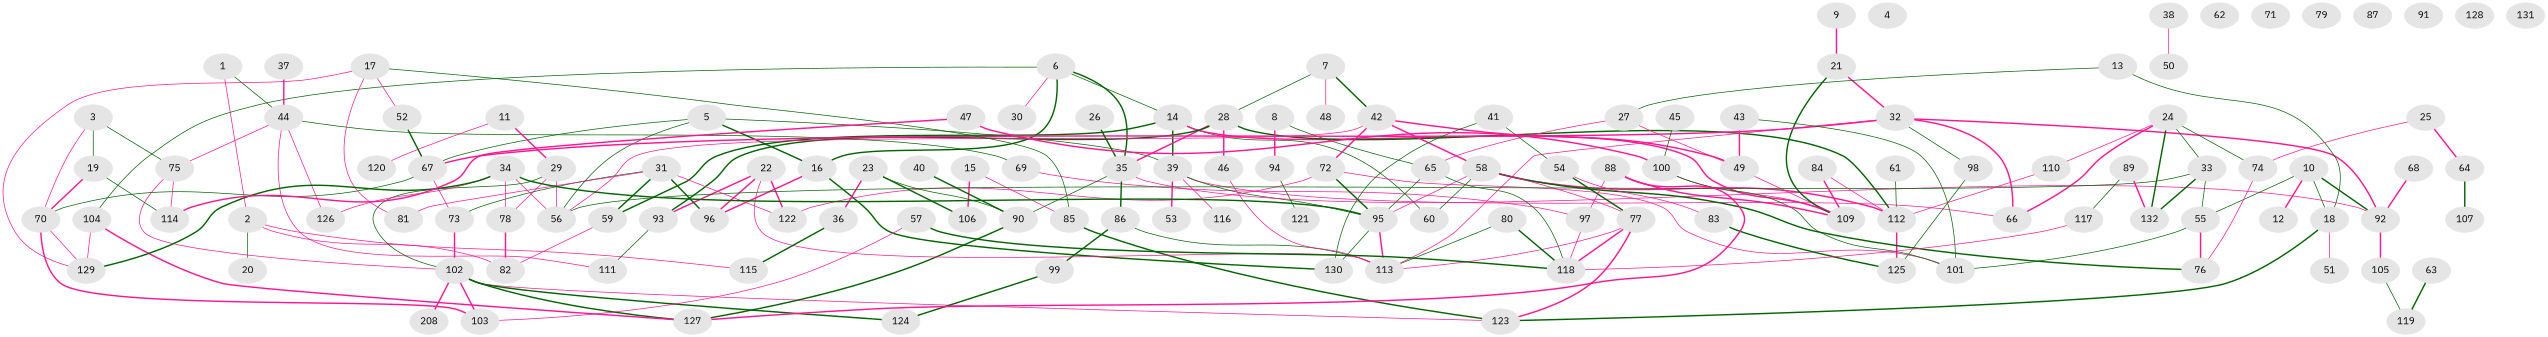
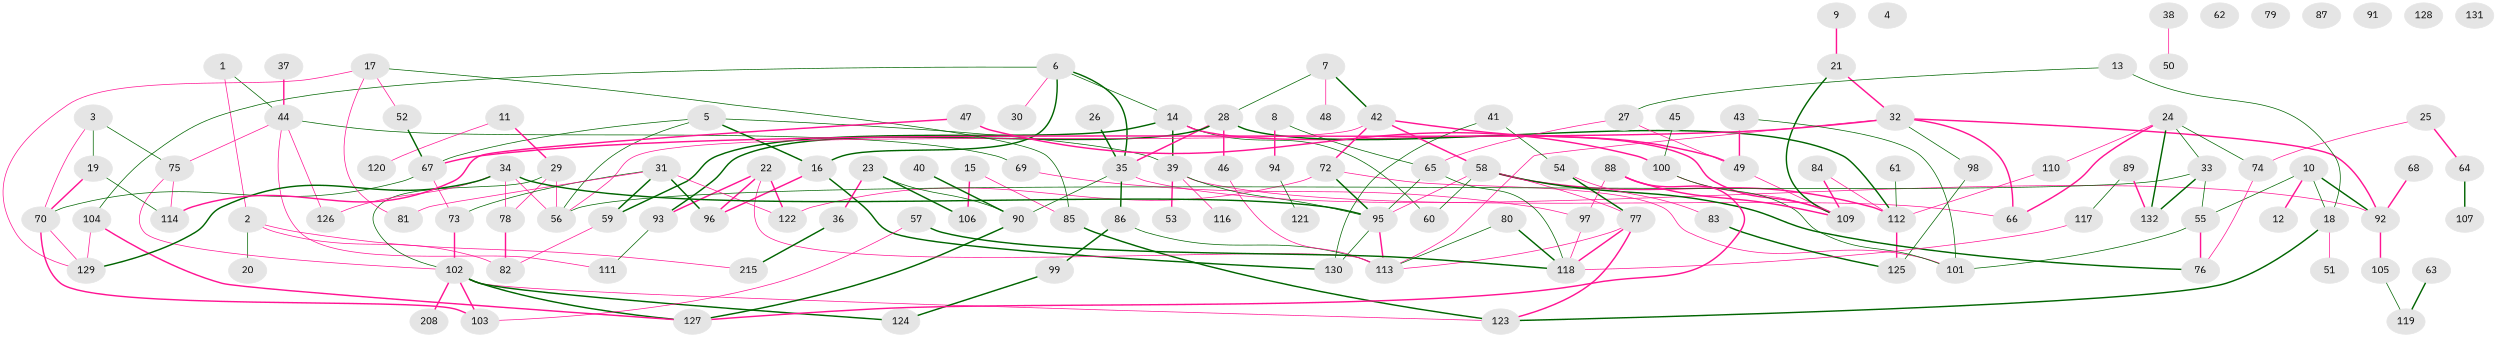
node "71": removed
node "115": label "115" -> "215"
